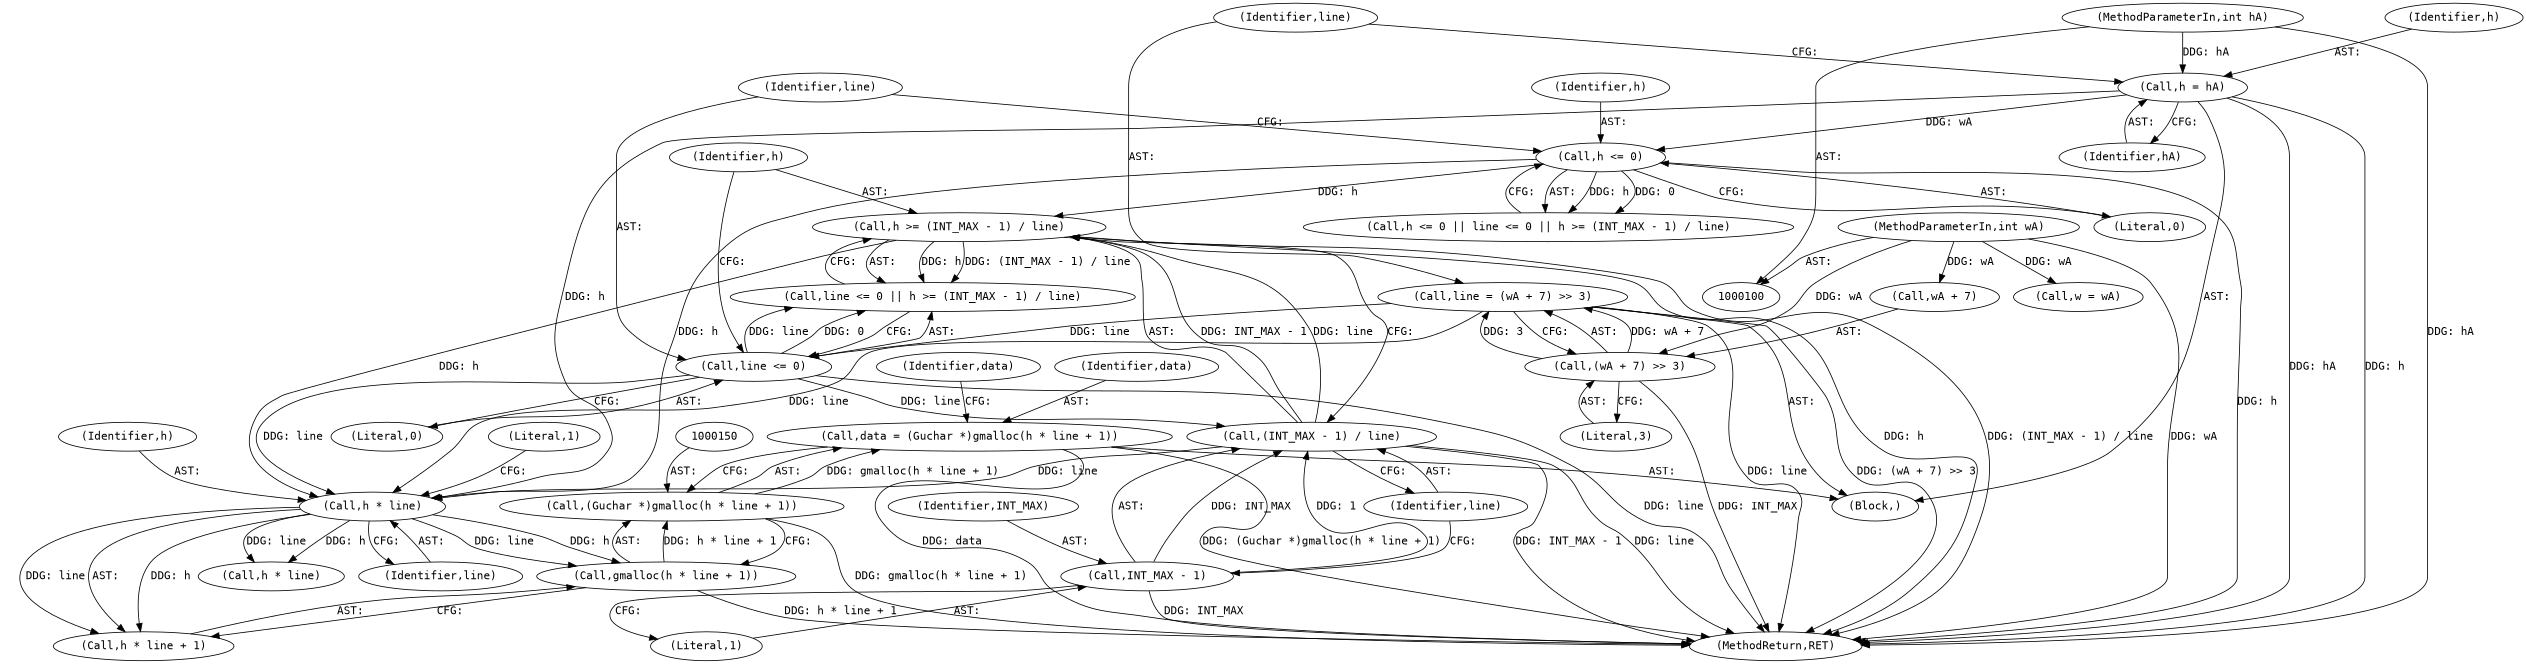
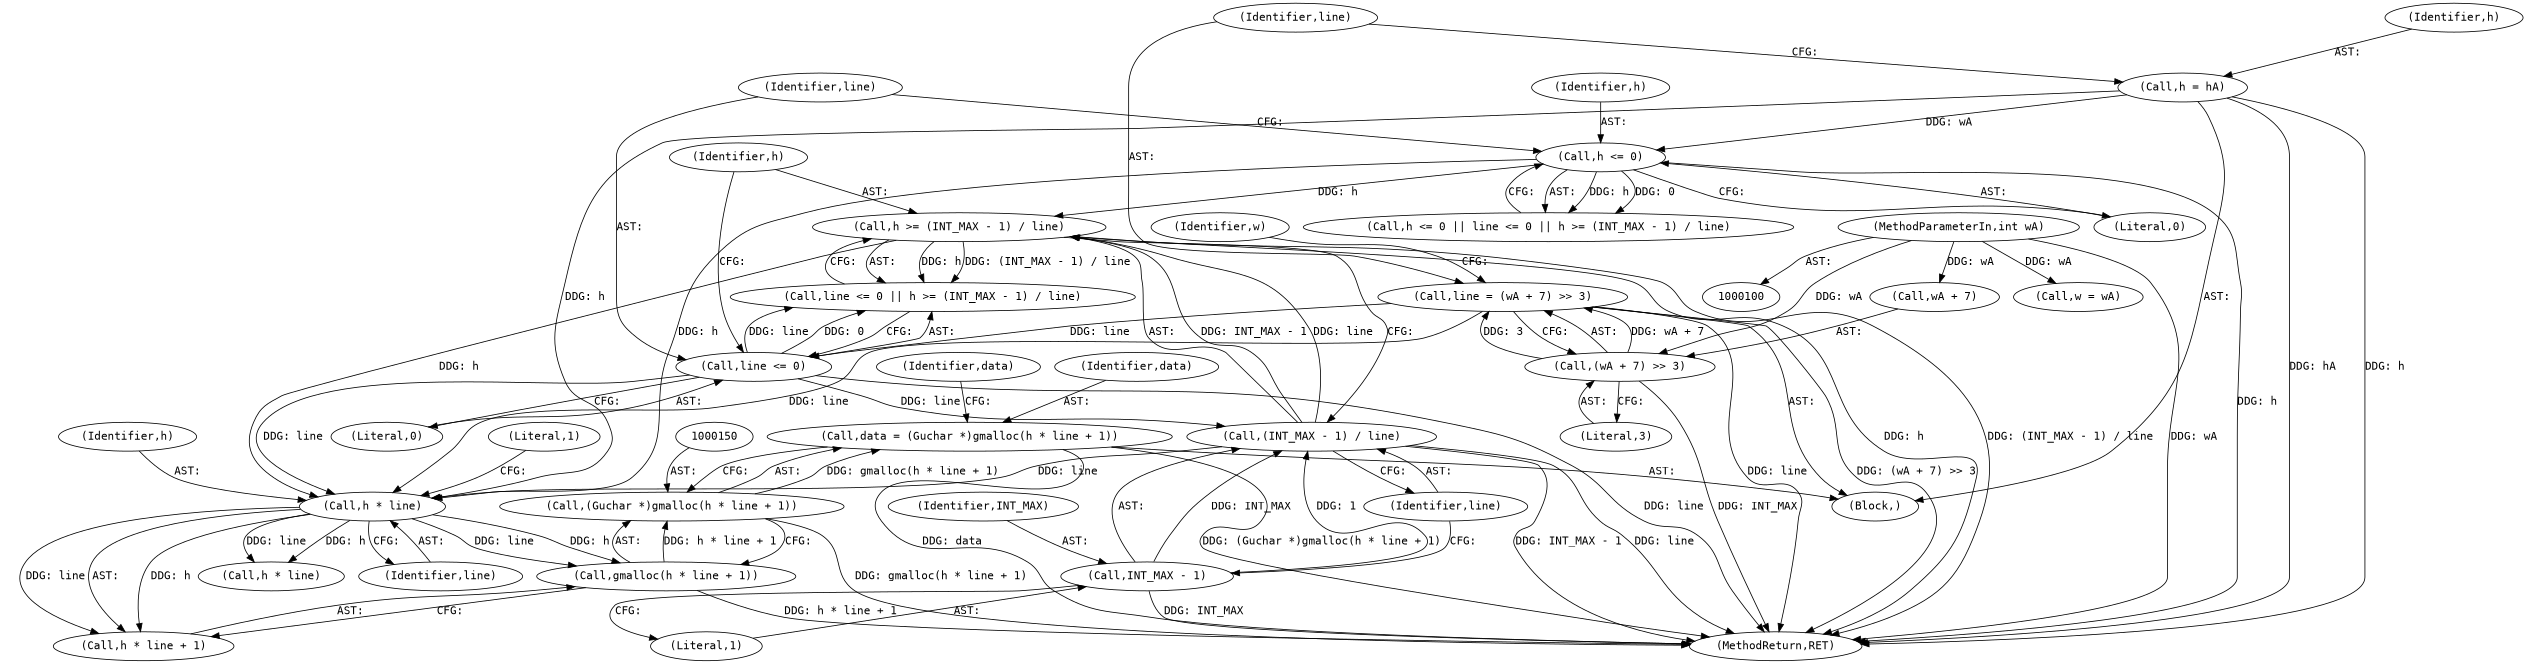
node "(MethodParameterIn,int hA)": removed
node "(Identifier,hA)": removed
node "(Identifier,w)": added
